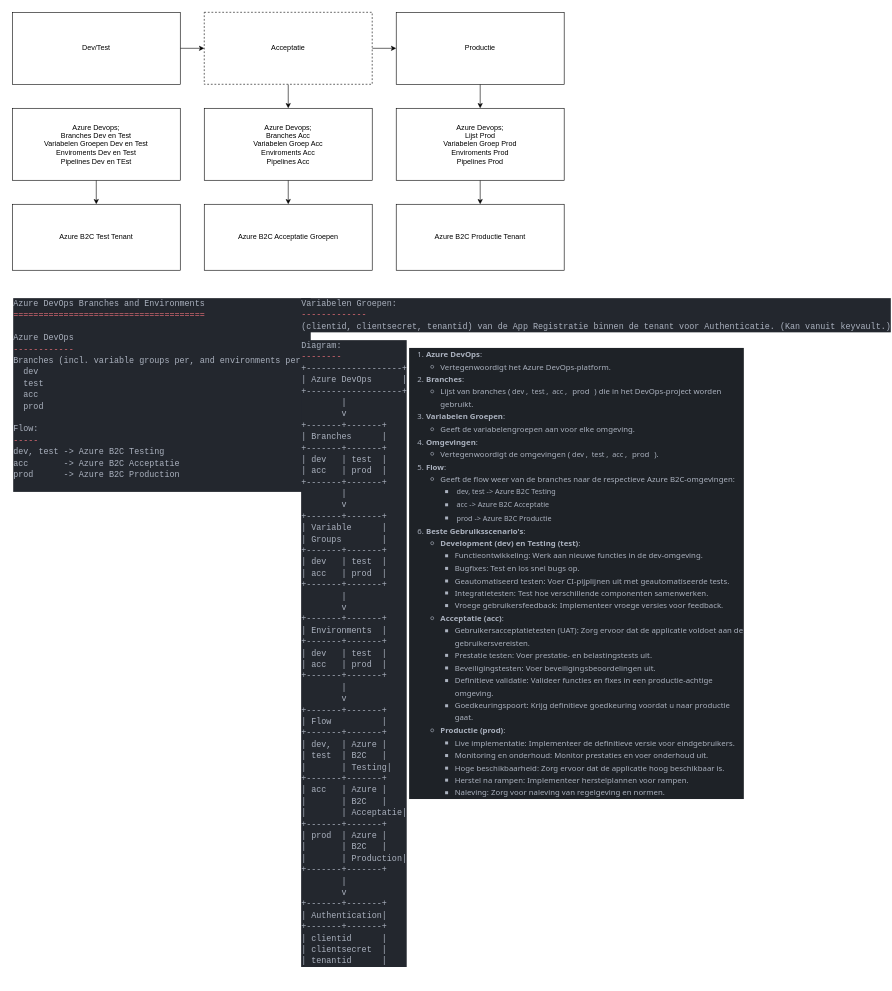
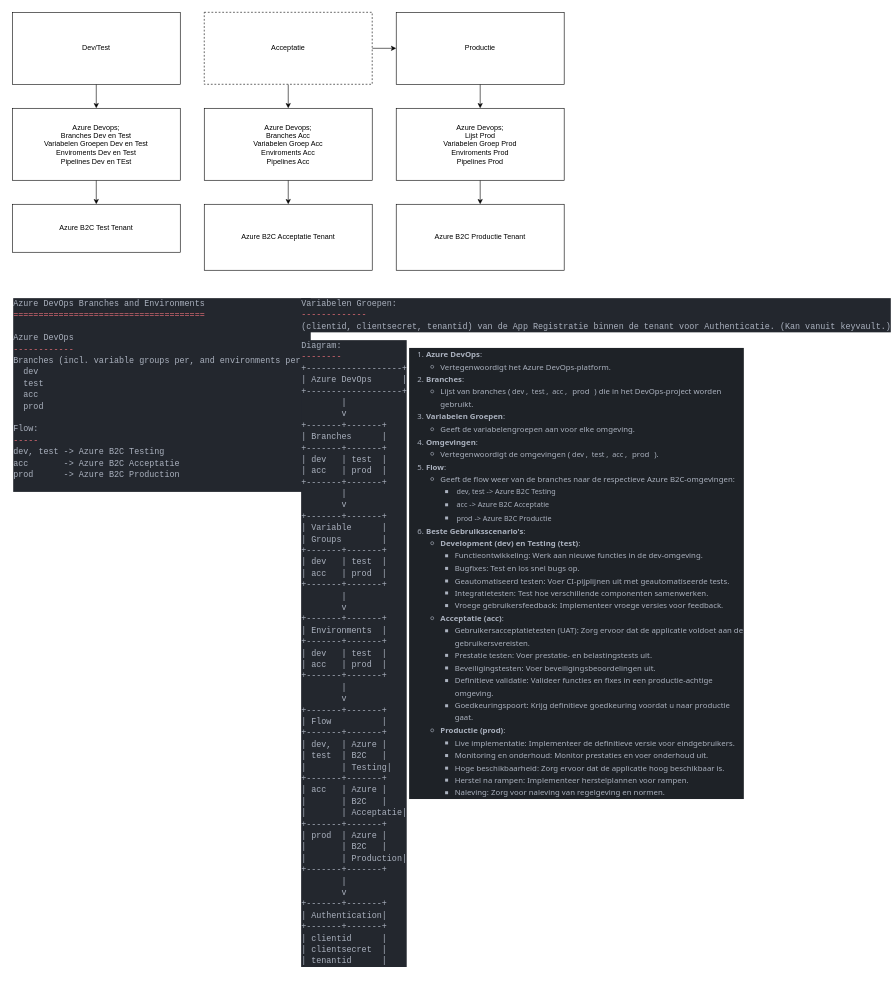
edge "Dev/Test" -> "Acceptatie": now "Dev/Test" -> "Azure Devops; Branches Dev en Test Variabelen Groepen Dev en Test Enviroments Dev en Test Pipelines Dev en TEst"
node "Azure B2C Test Tenant": size 168x66 -> 168x48
node "Azure B2C Acceptatie Groepen": label "Azure B2C Acceptatie Groepen" -> "Azure B2C Acceptatie Tenant"
